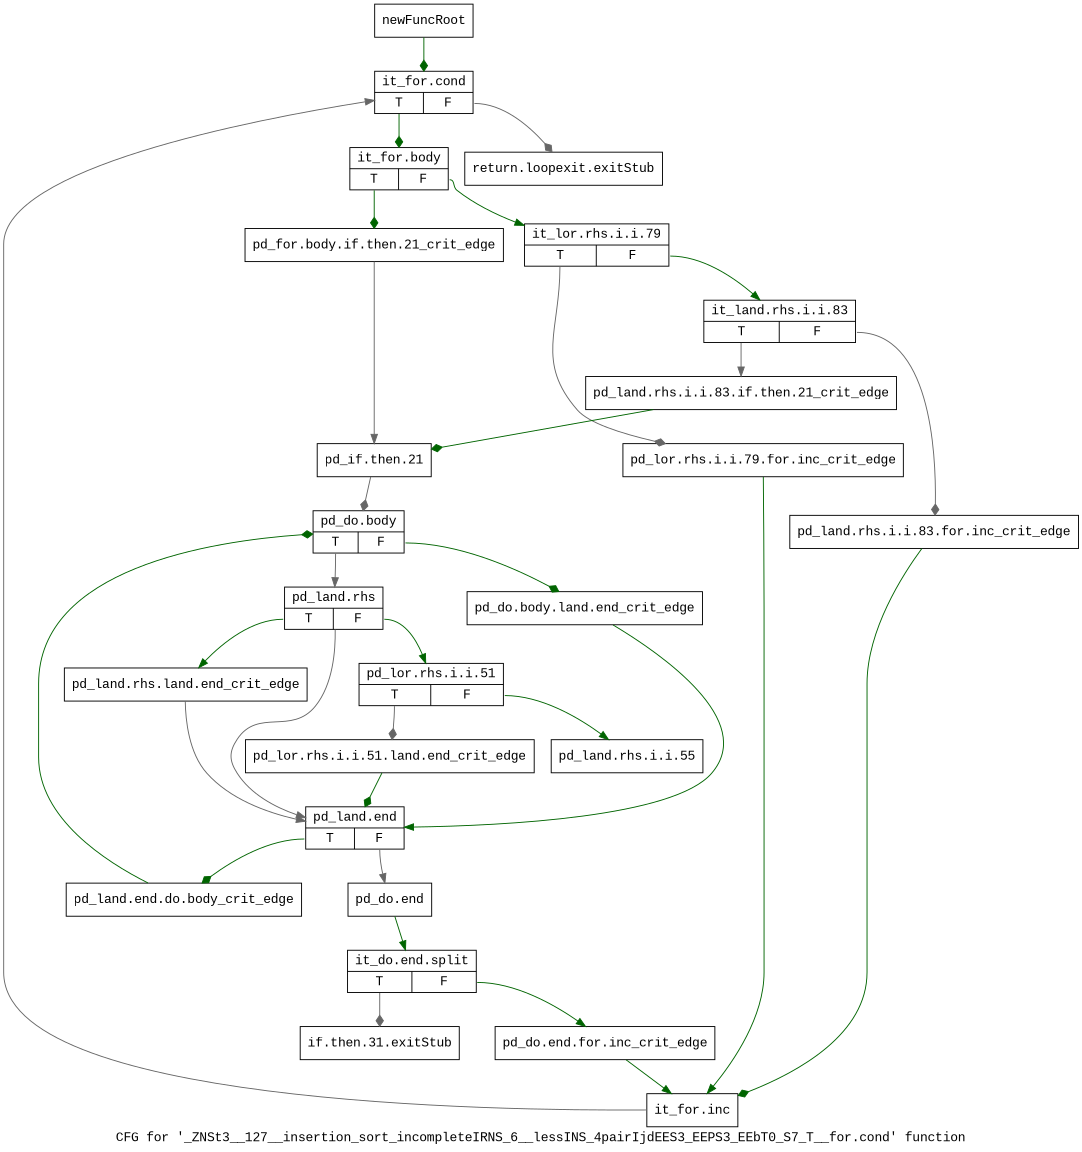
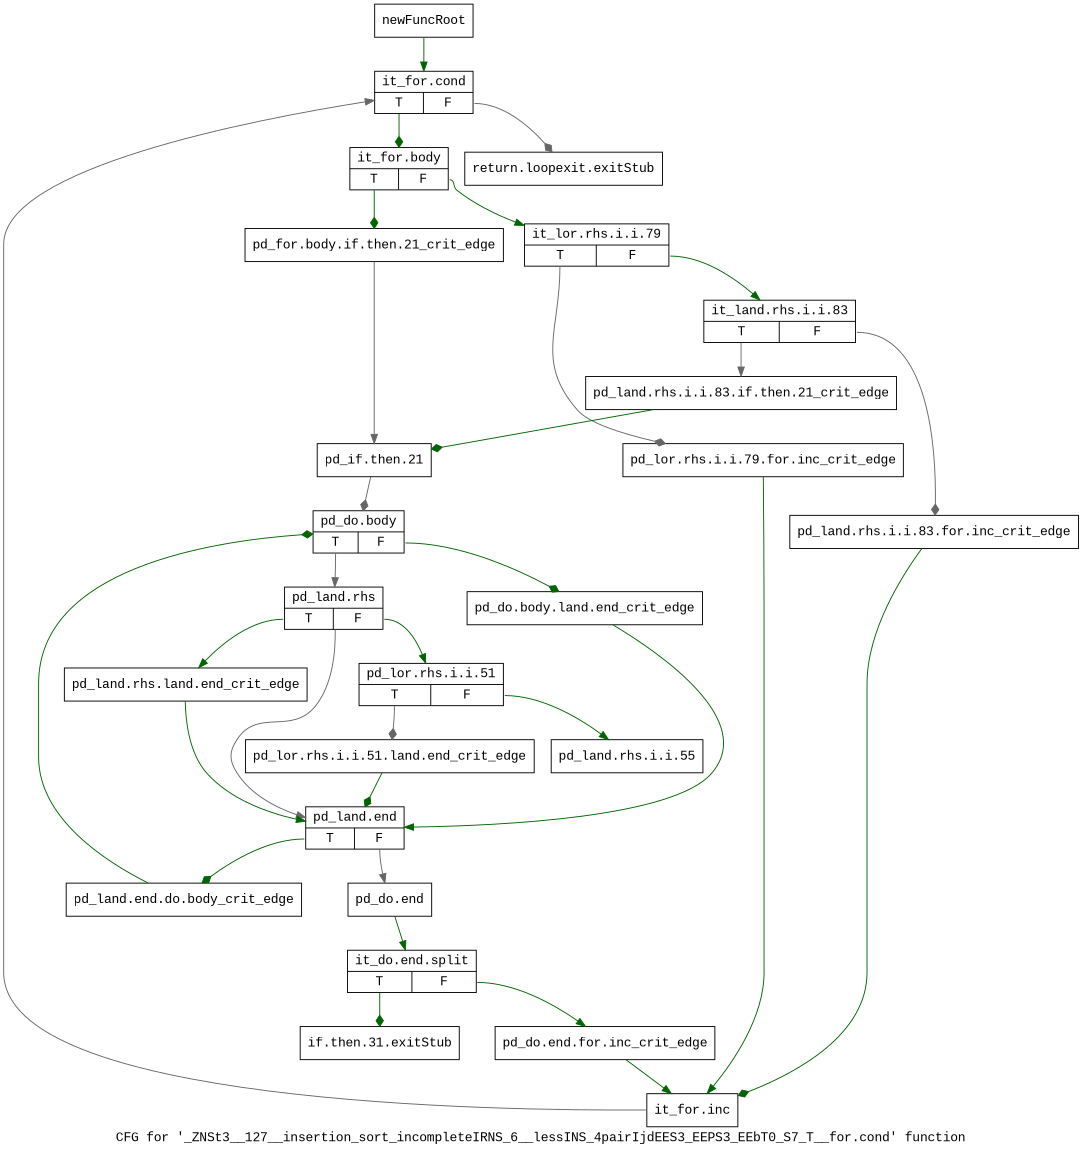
edge "newFuncRoot" -> "it_for.cond": arrowhead diamond -> normal
edge "pd_land.rhs.land.end_crit_edge" -> "pd_land.end": color gray40 -> darkgreen
edge "it_do.end.split" -> "if.then.31.exitStub": color gray40 -> darkgreen
